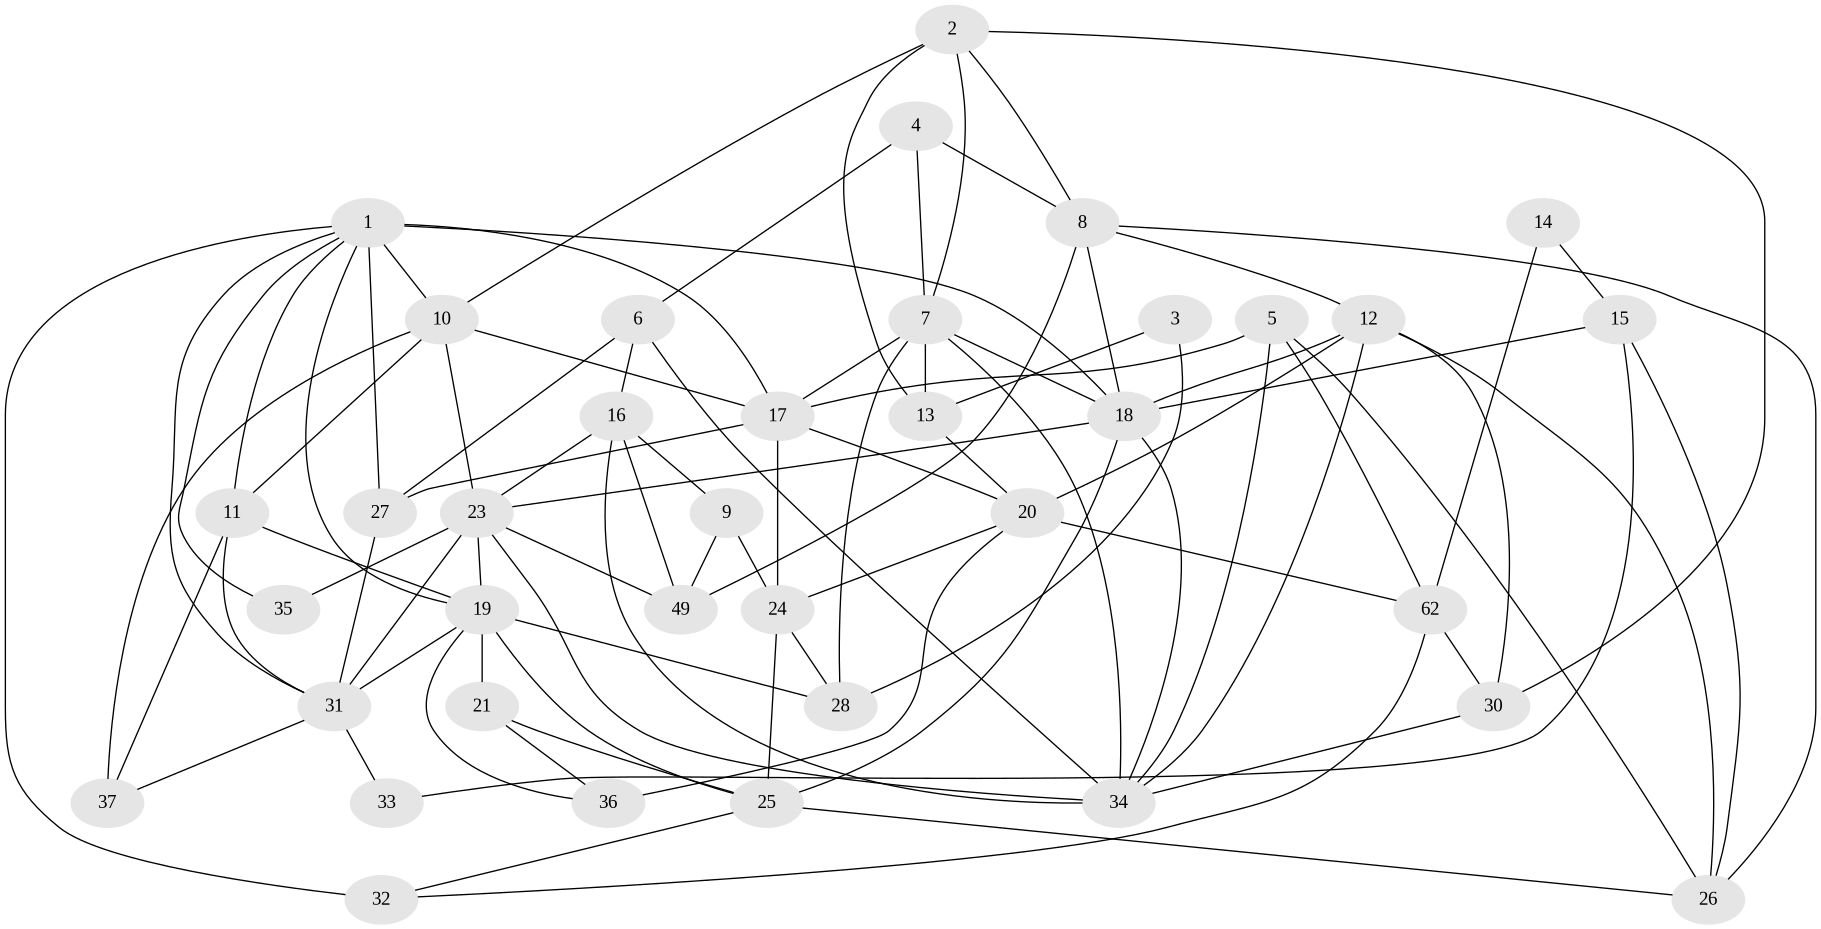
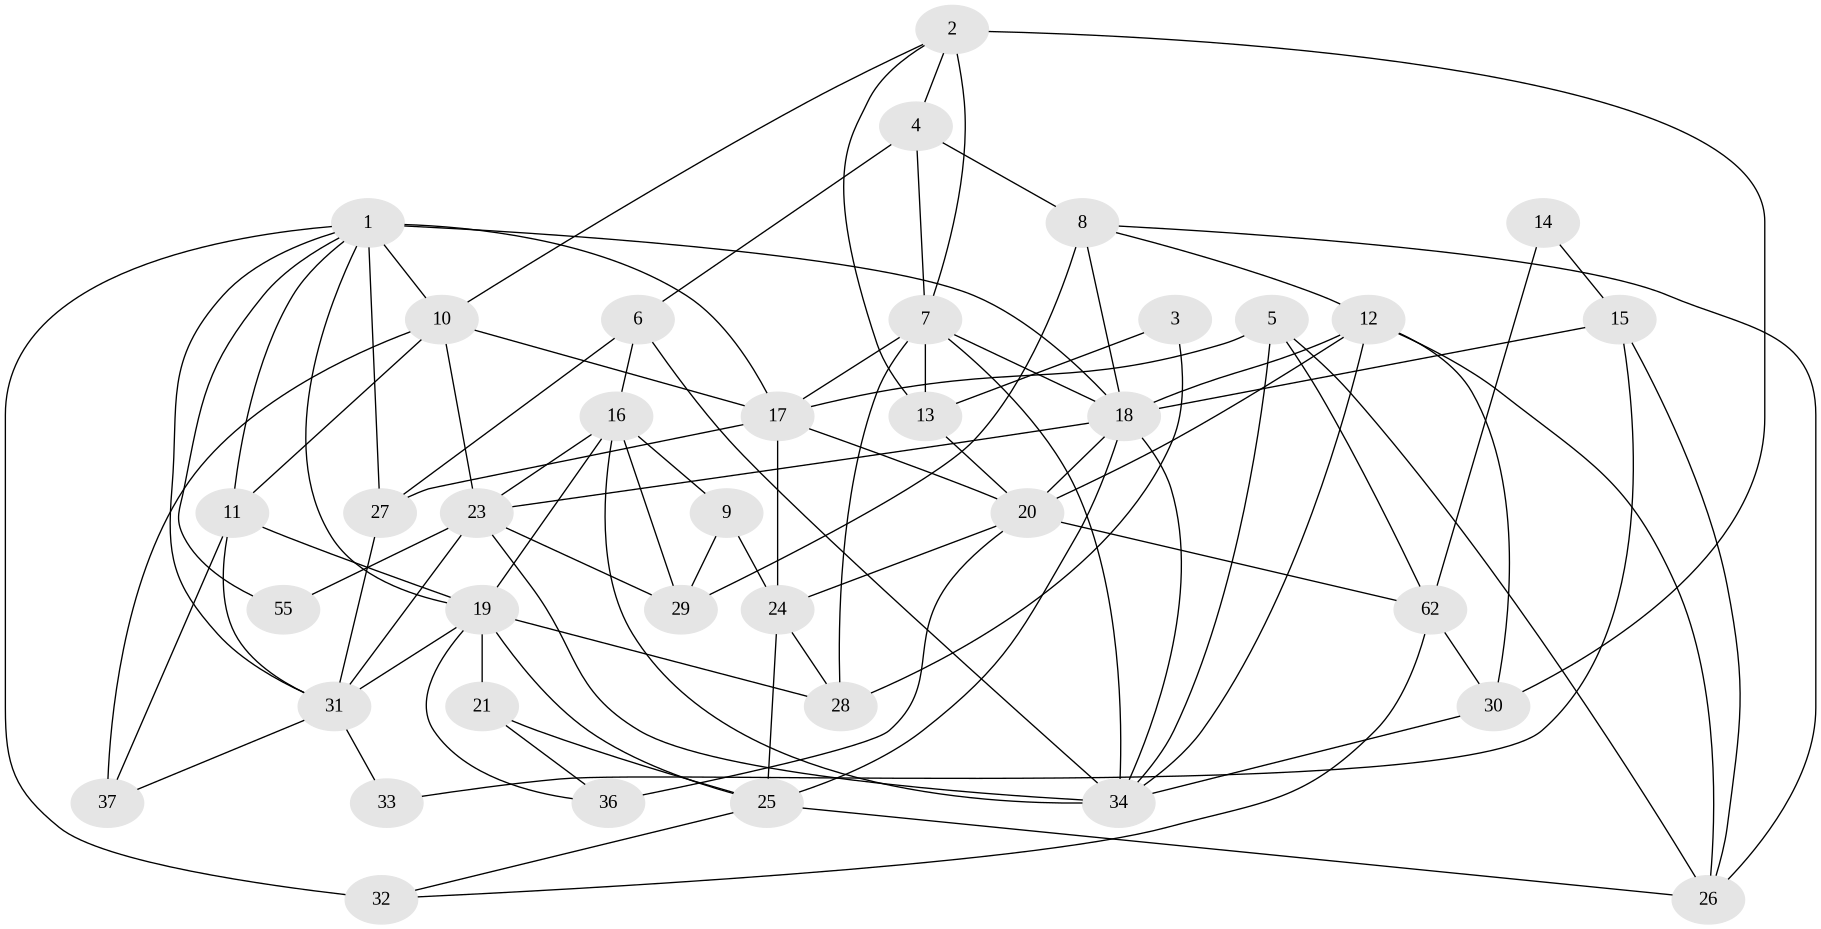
edge "2" -- "8": now "2" -- "4"
edge "18" -- "20": added
edge "23" -- "19": now "16" -- "19"
node "35": label "35" -> "55"
node "49": label "49" -> "29"
